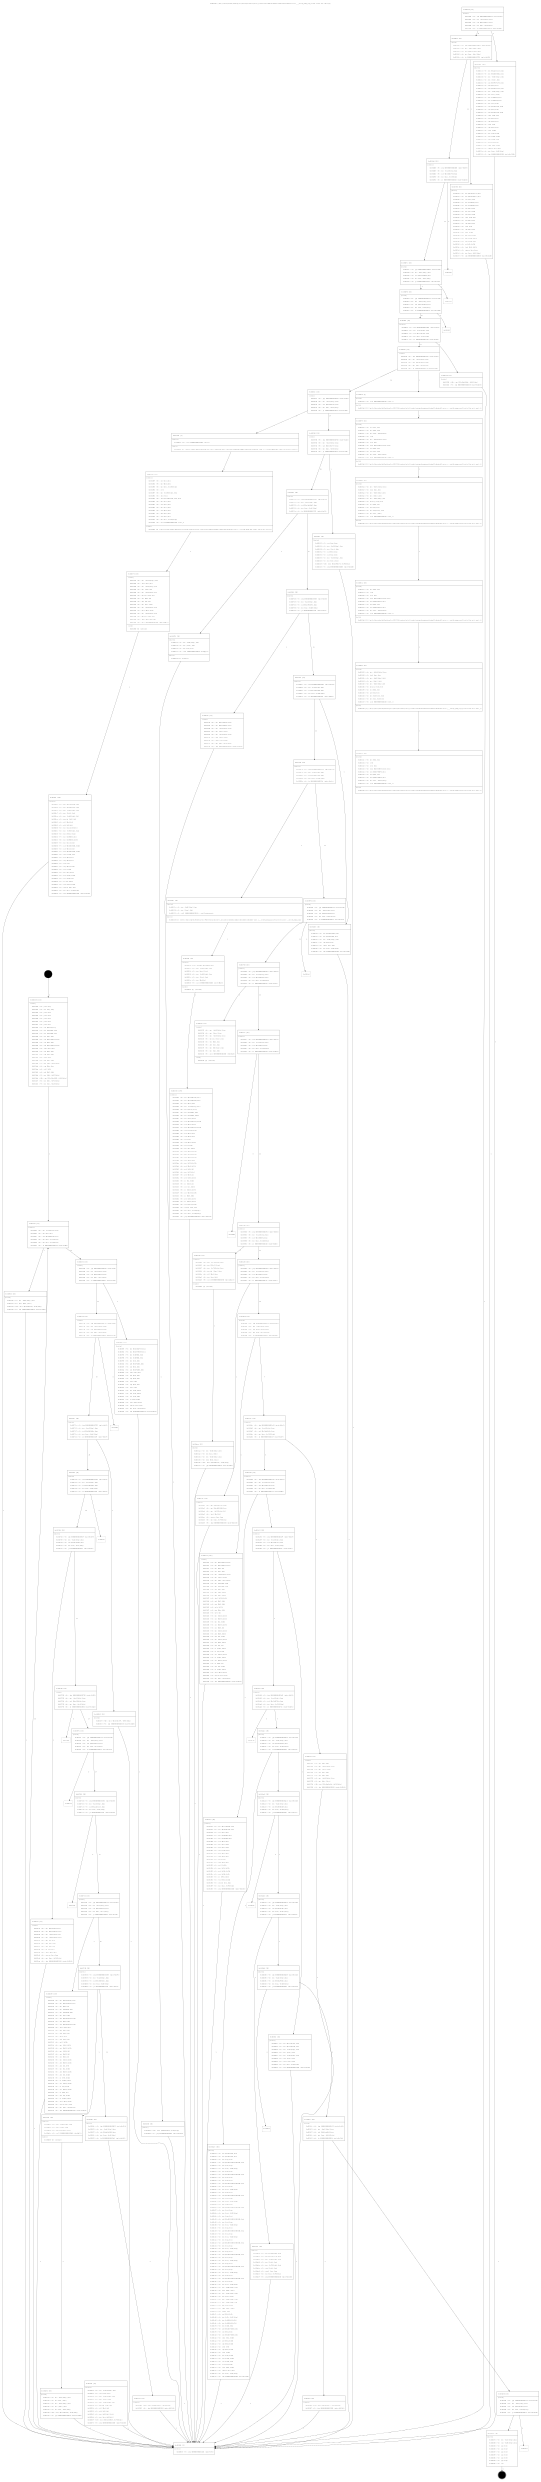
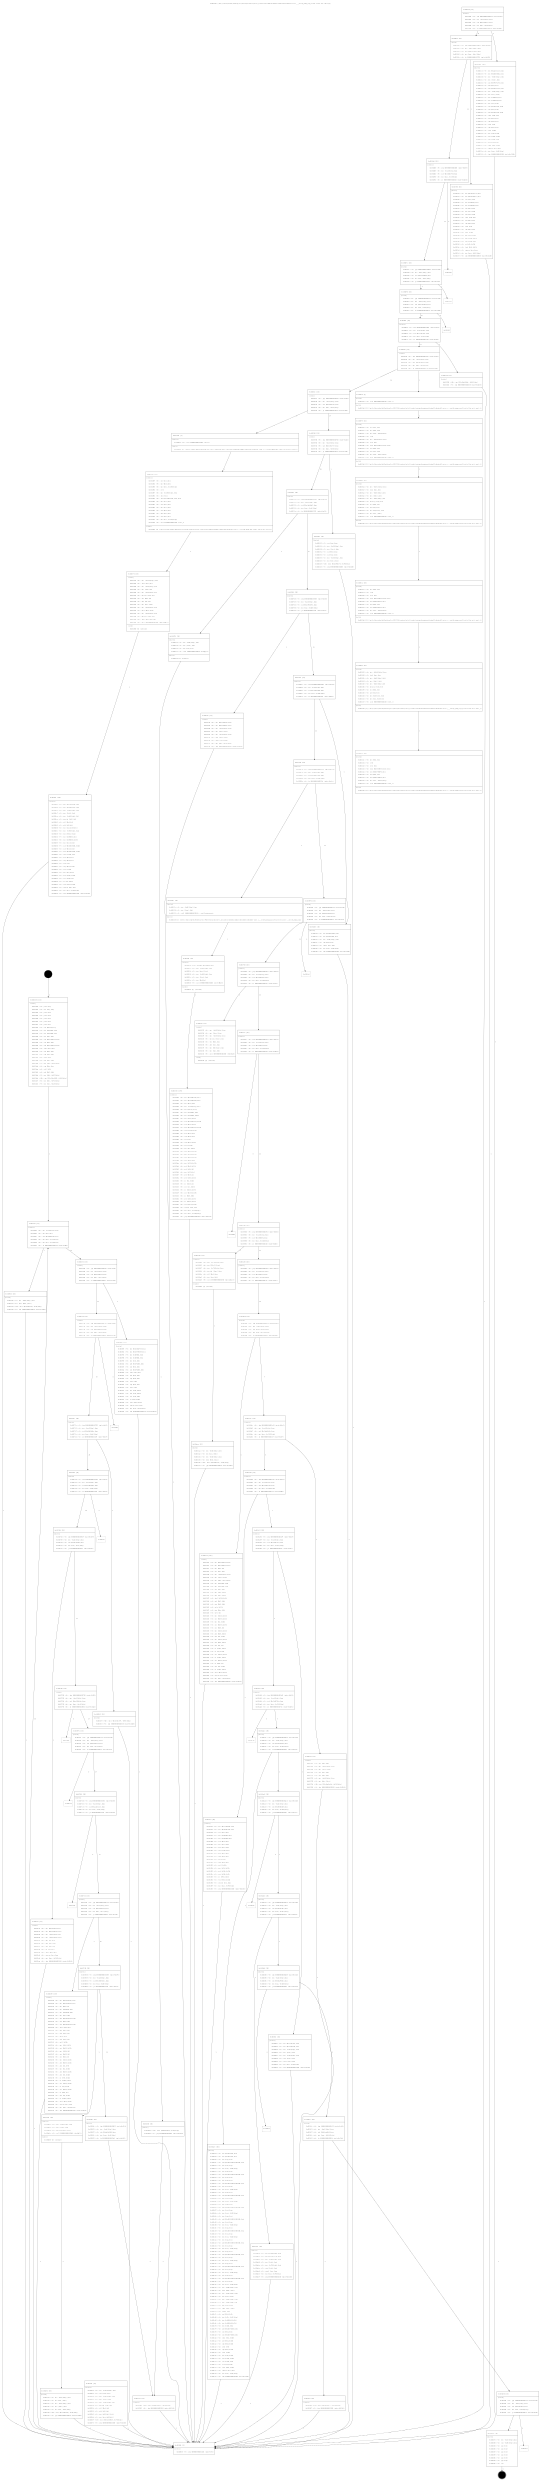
node "0x401cdc [30]": removed
edge "0x402483 [15]" -> "0x402830 [5]": now "0x402483 [15]" -> "0x4023ef [15]"
